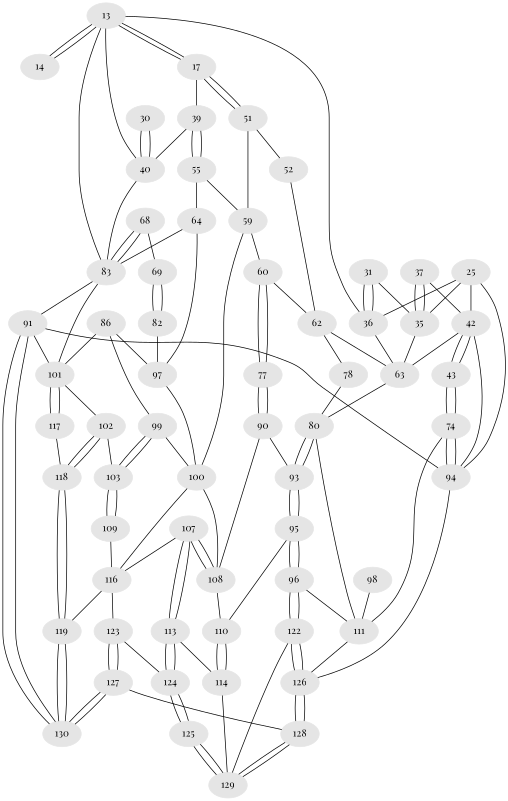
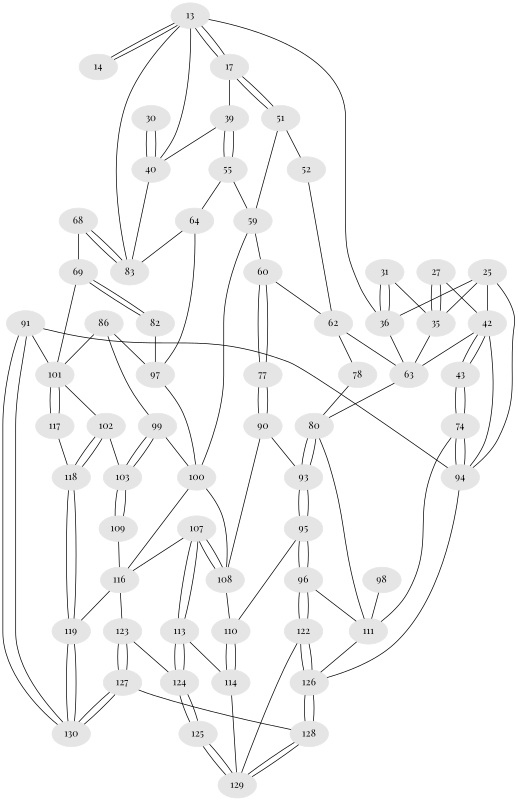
node "37": label "37" -> "27"
edge "83" -- "91": removed
edge "83" -- "101": now "69" -- "101"
